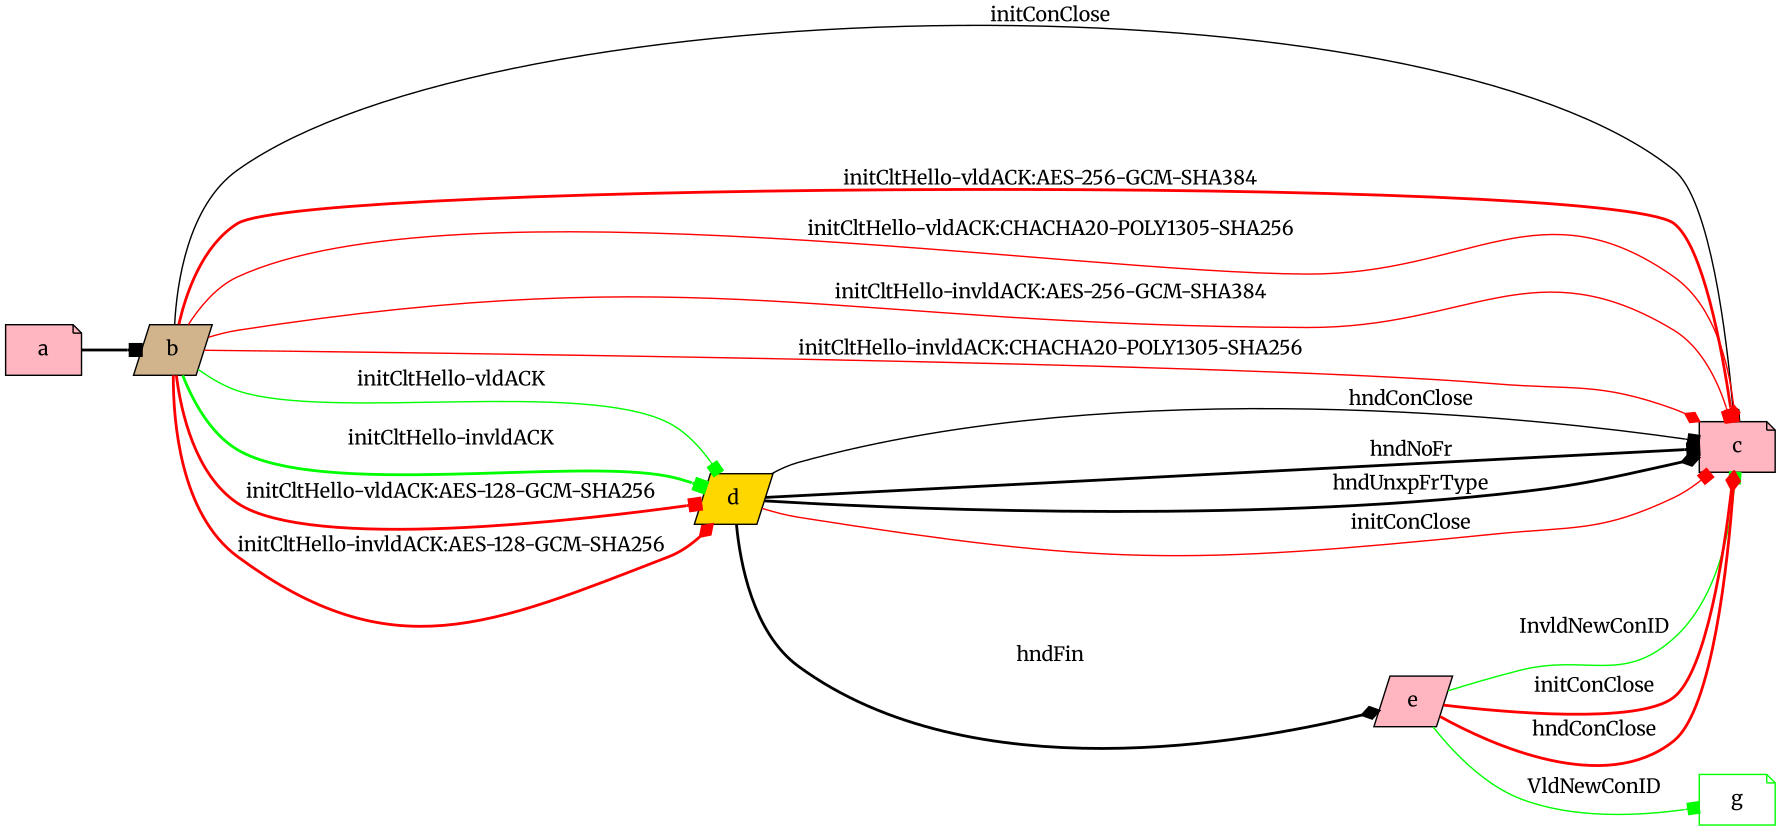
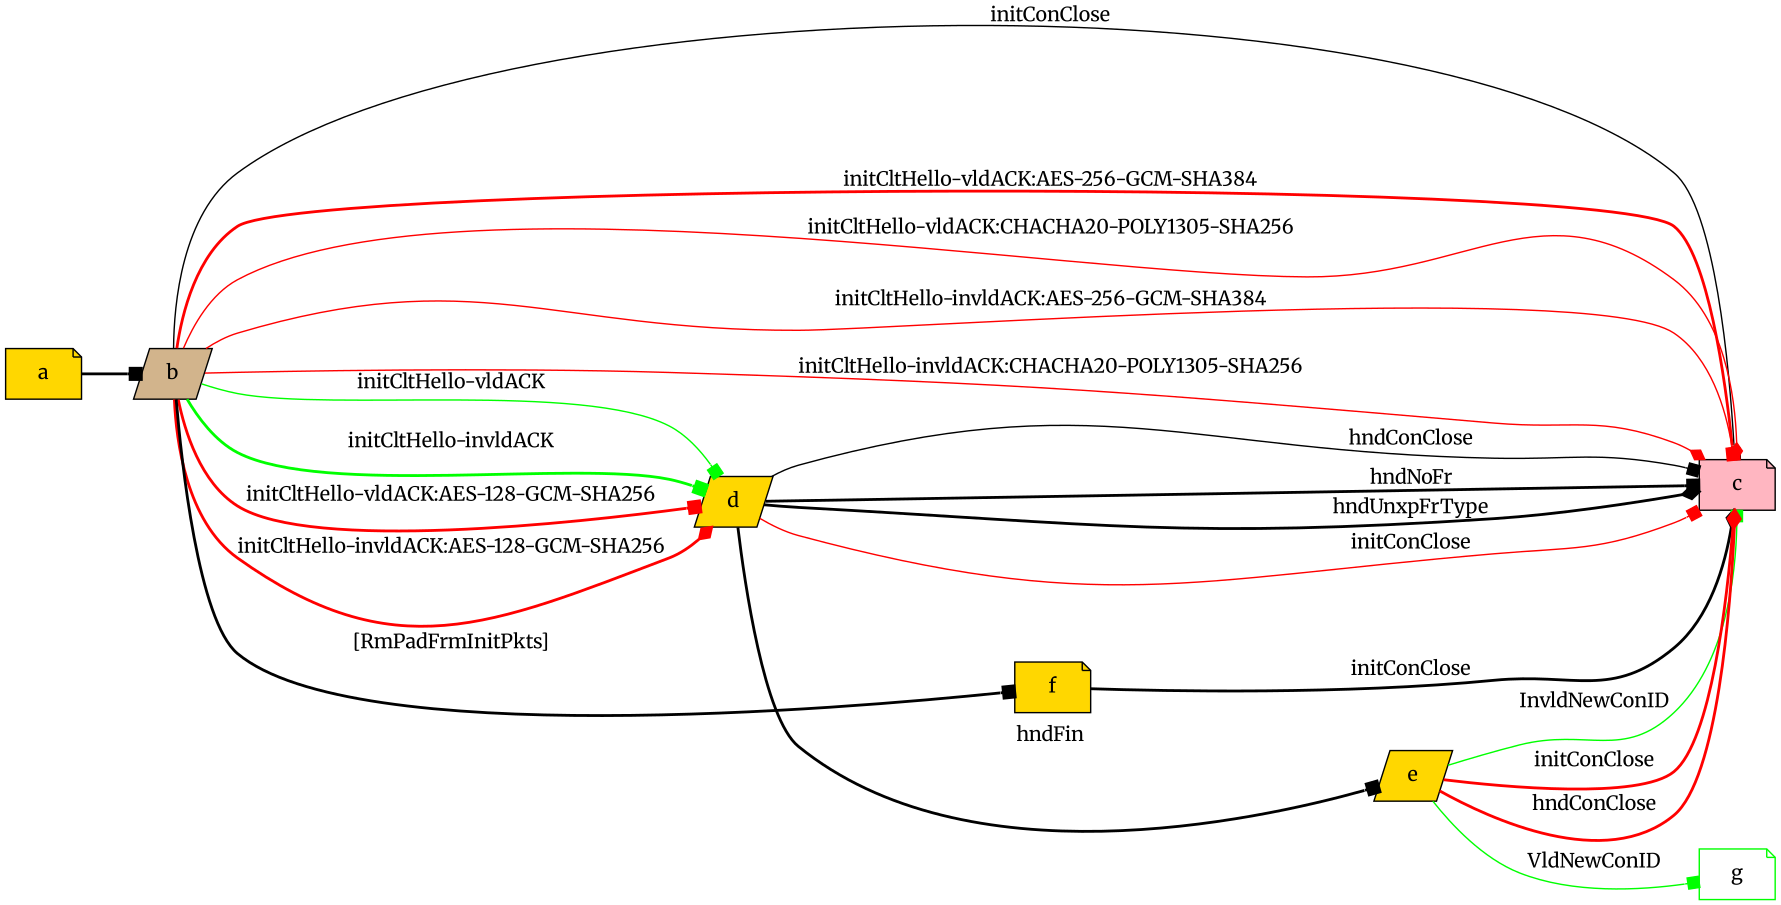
node "a": fillcolor lightpink -> gold
node "f": added
node "e": fillcolor lightpink -> gold
edge "d" -> "e": arrowhead diamond -> box
